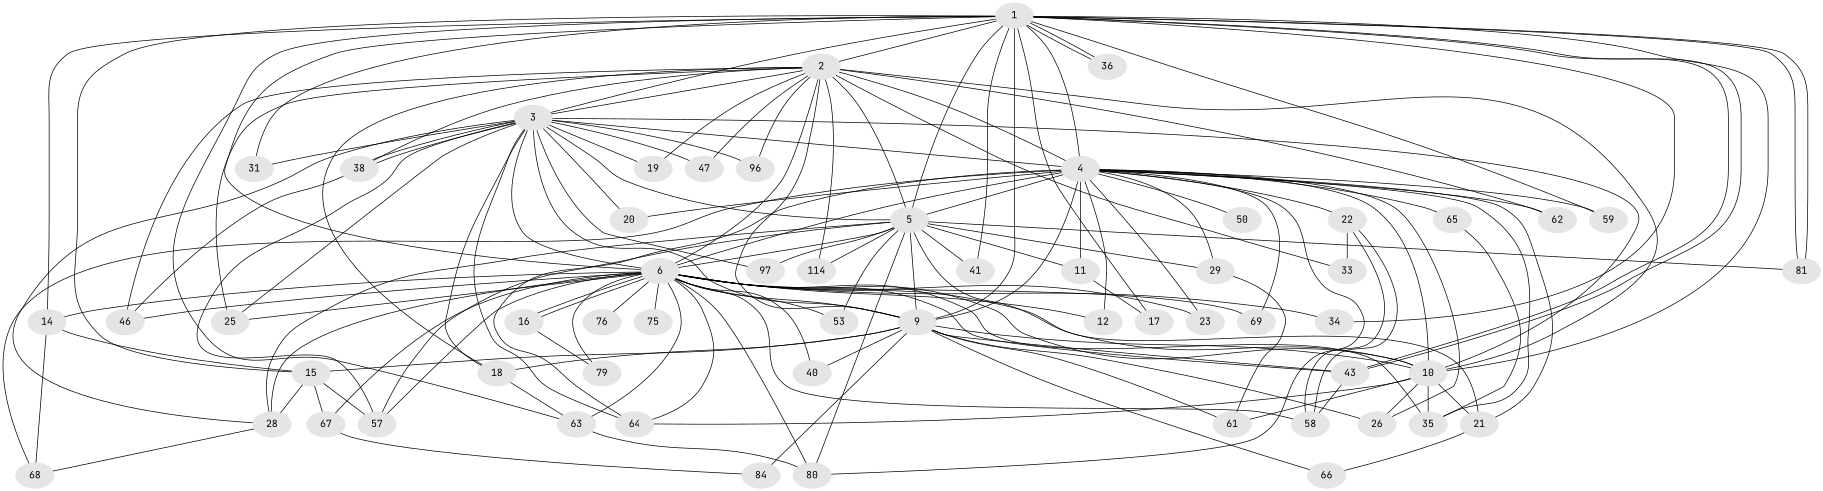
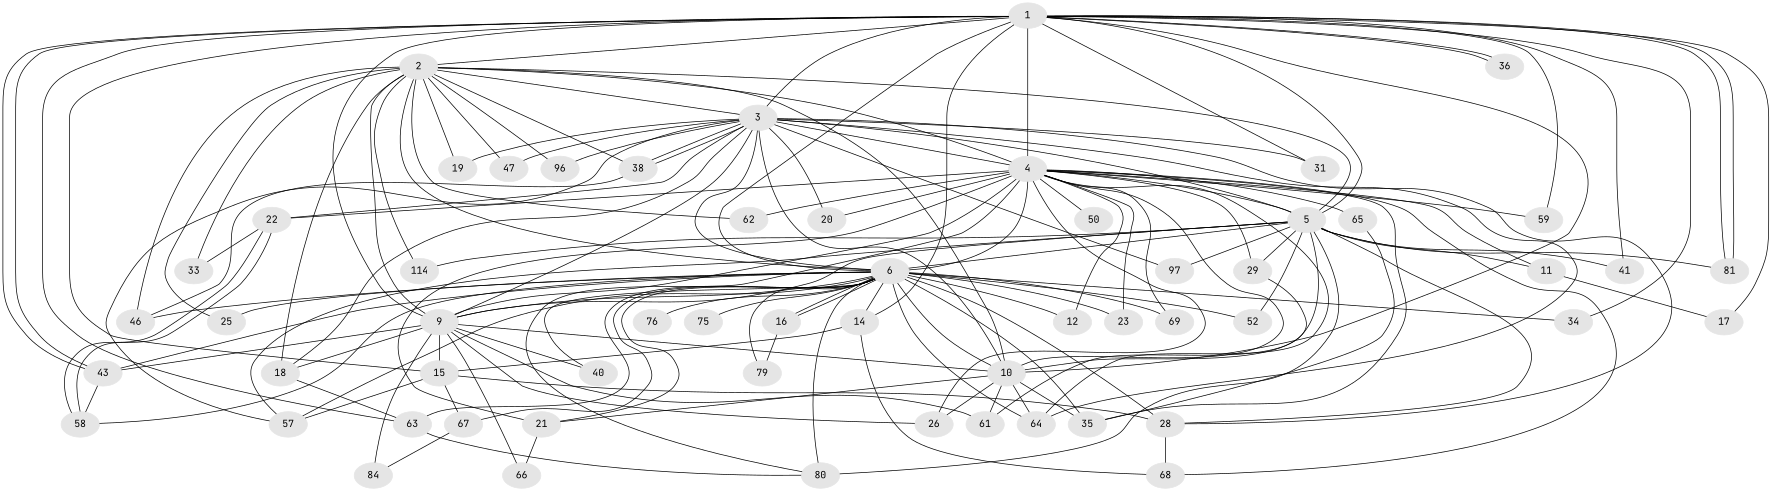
edge "3" -- "25": now "3" -- "22"
node "53": label "53" -> "52"
